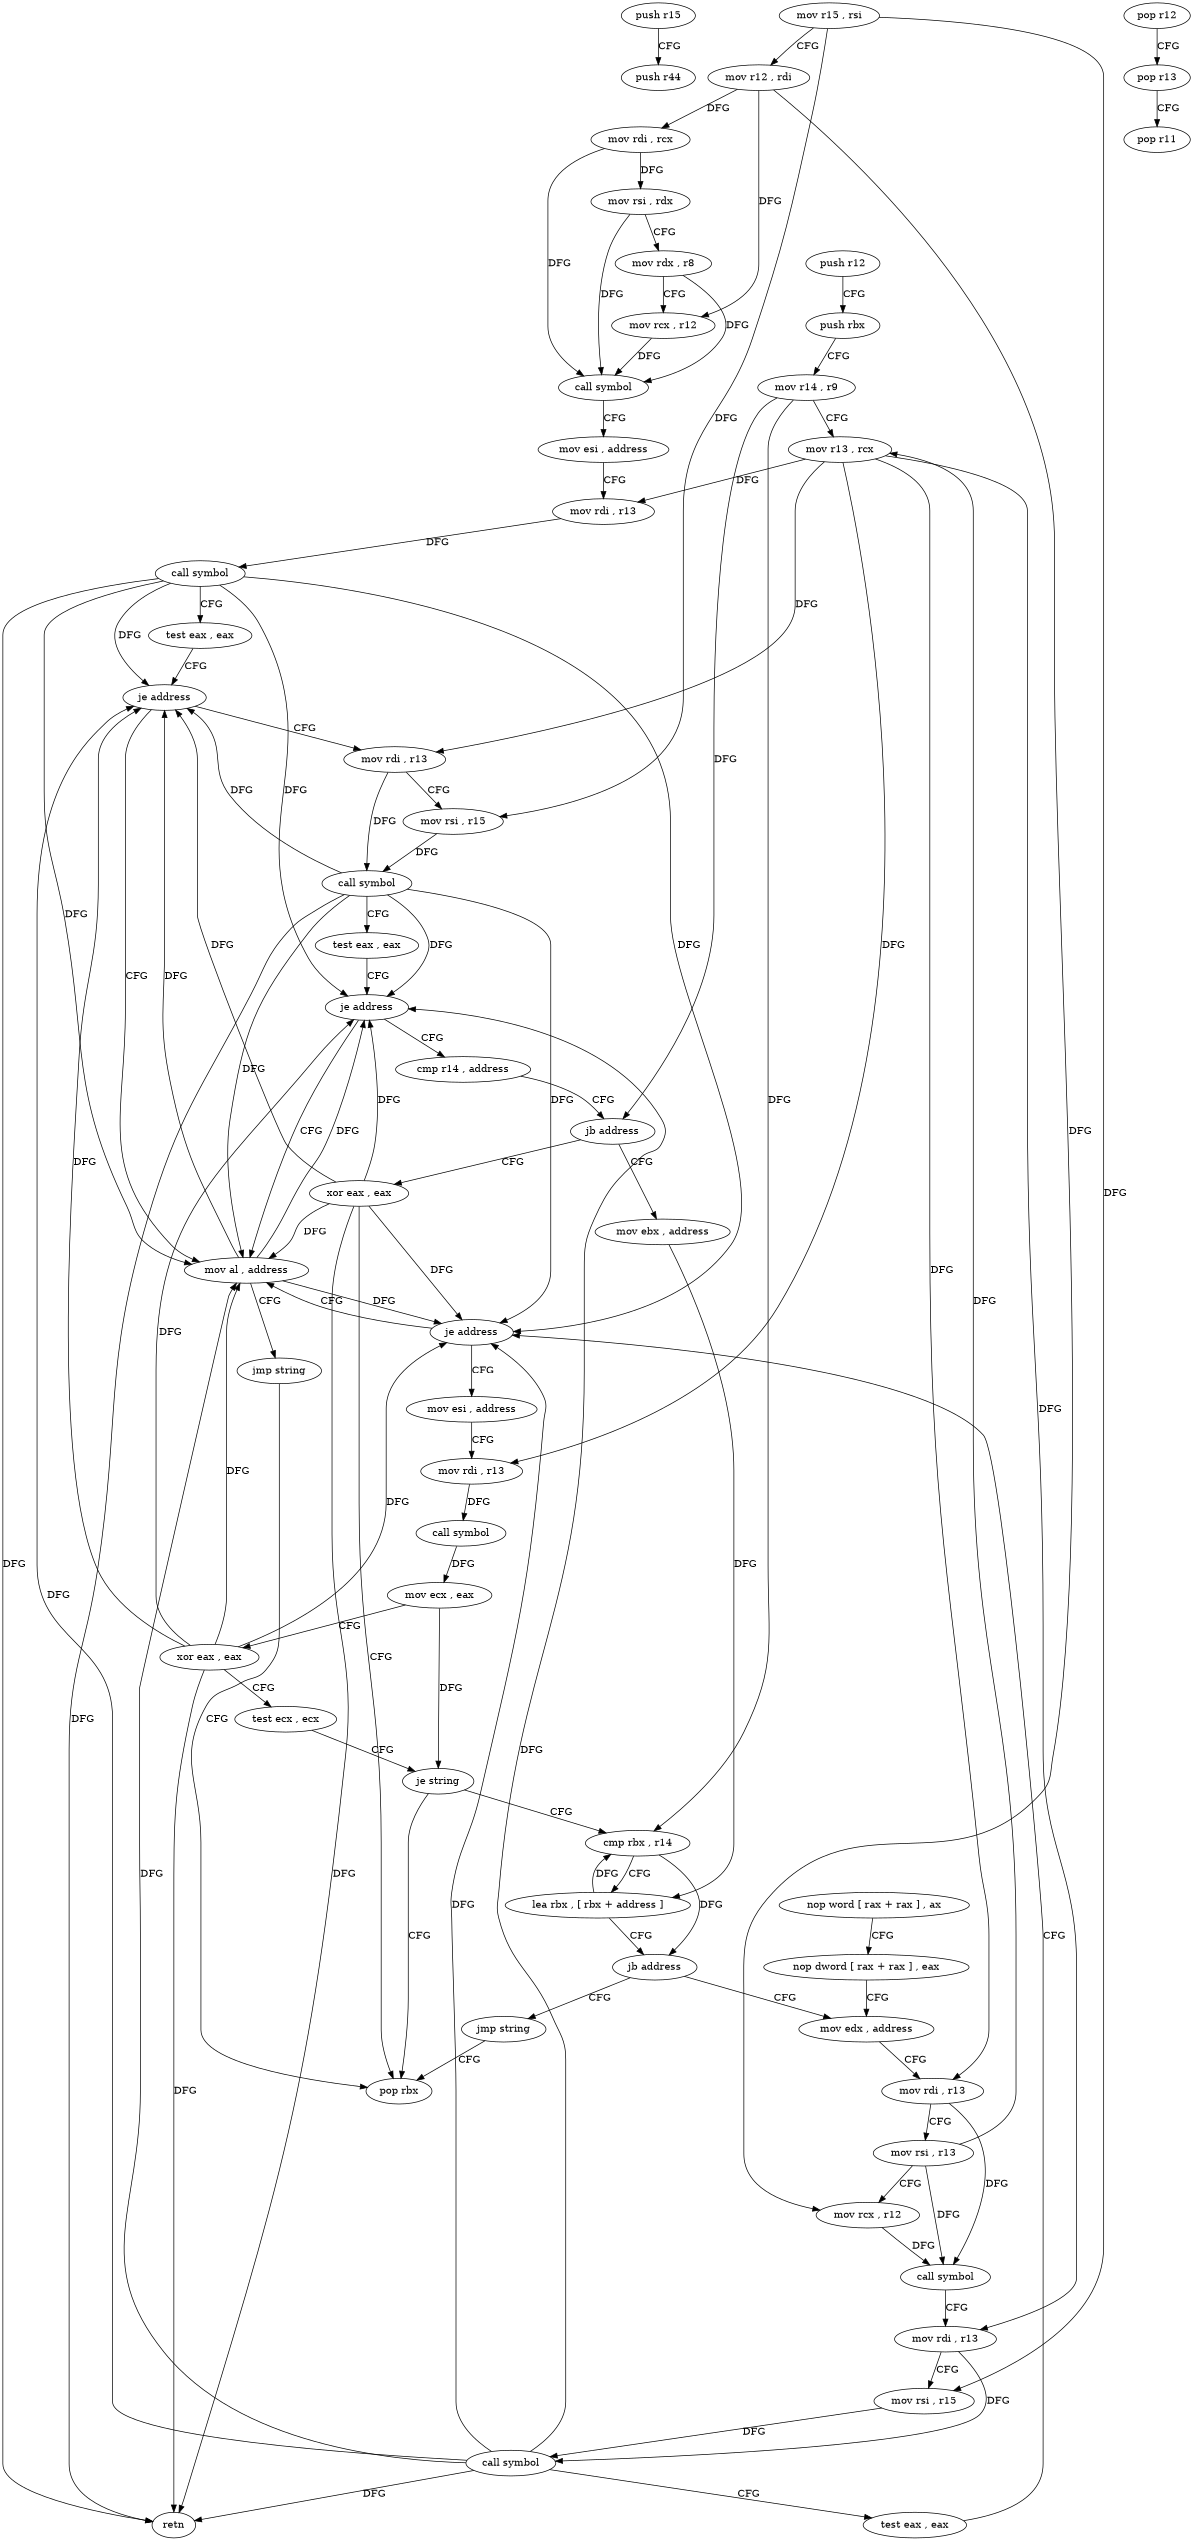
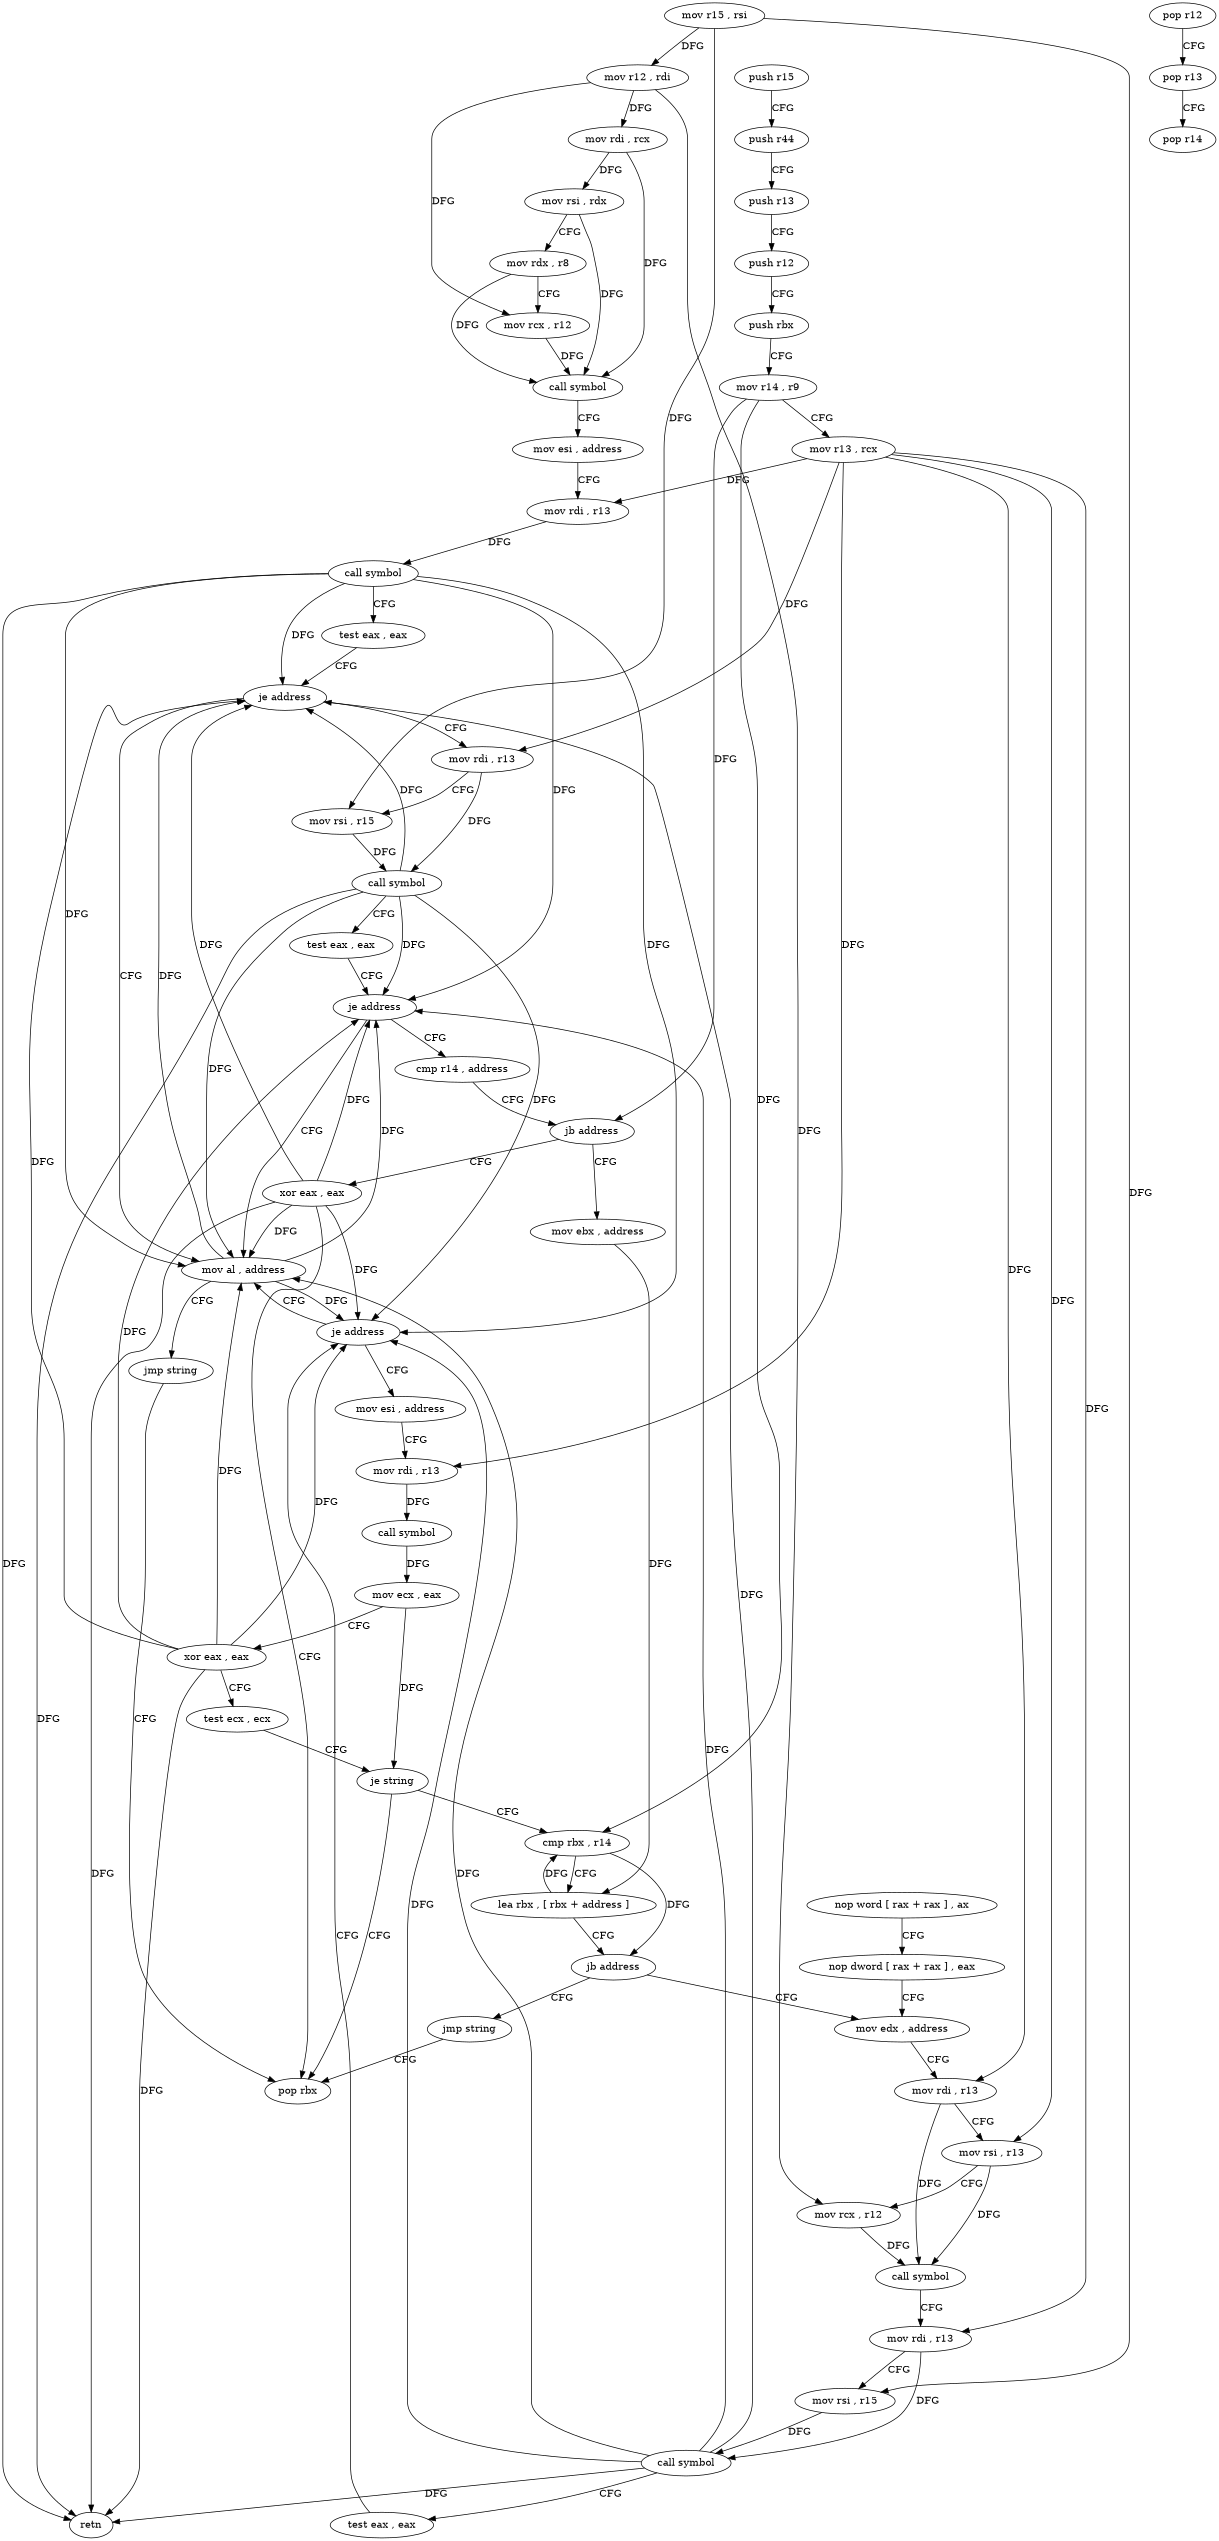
edge "mov r15 , rsi" -> "mov r12 , rdi": label "CFG" -> "DFG"
node "pop r11": label "pop r11" -> "pop r14"
node "push r13": added
edge "mov rsi , r13" -> "mov r13 , rcx": reversed
